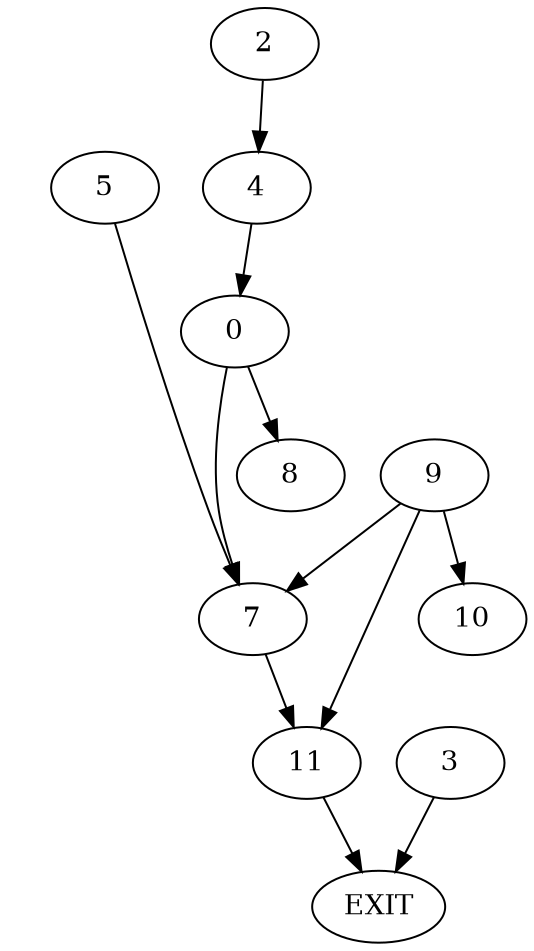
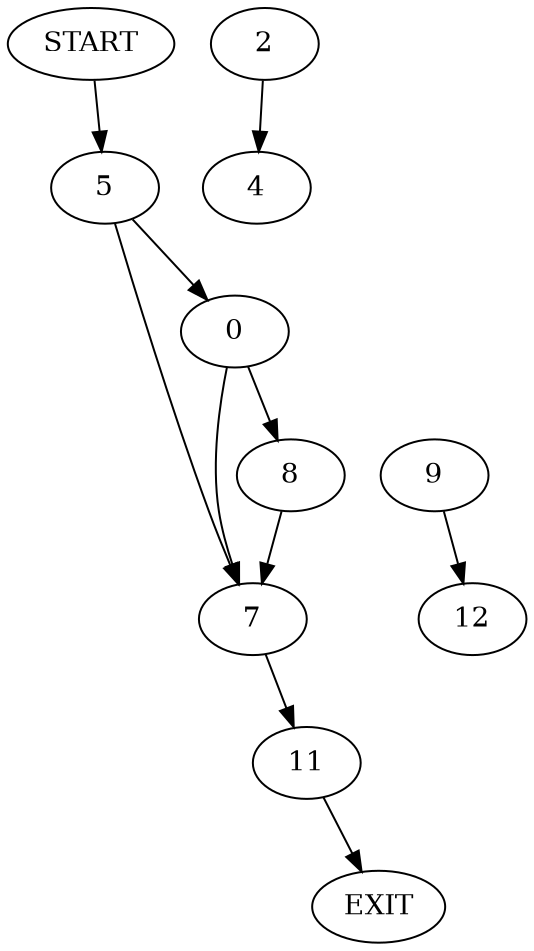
node "START": added
edge "4" -> "0": now "5" -> "0"
edge "9" -> "7": now "8" -> "7"
edge "9" -> "11": removed
node "10": label "10" -> "12"
node "3": removed
